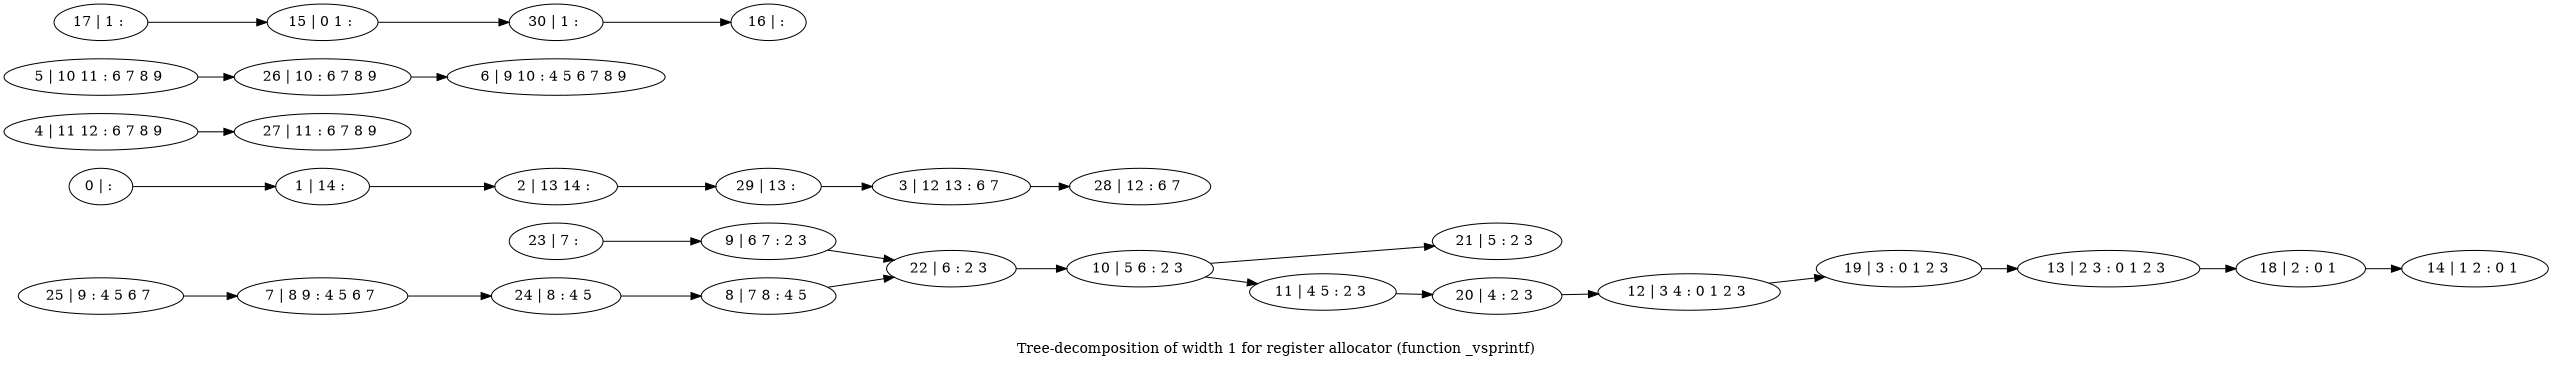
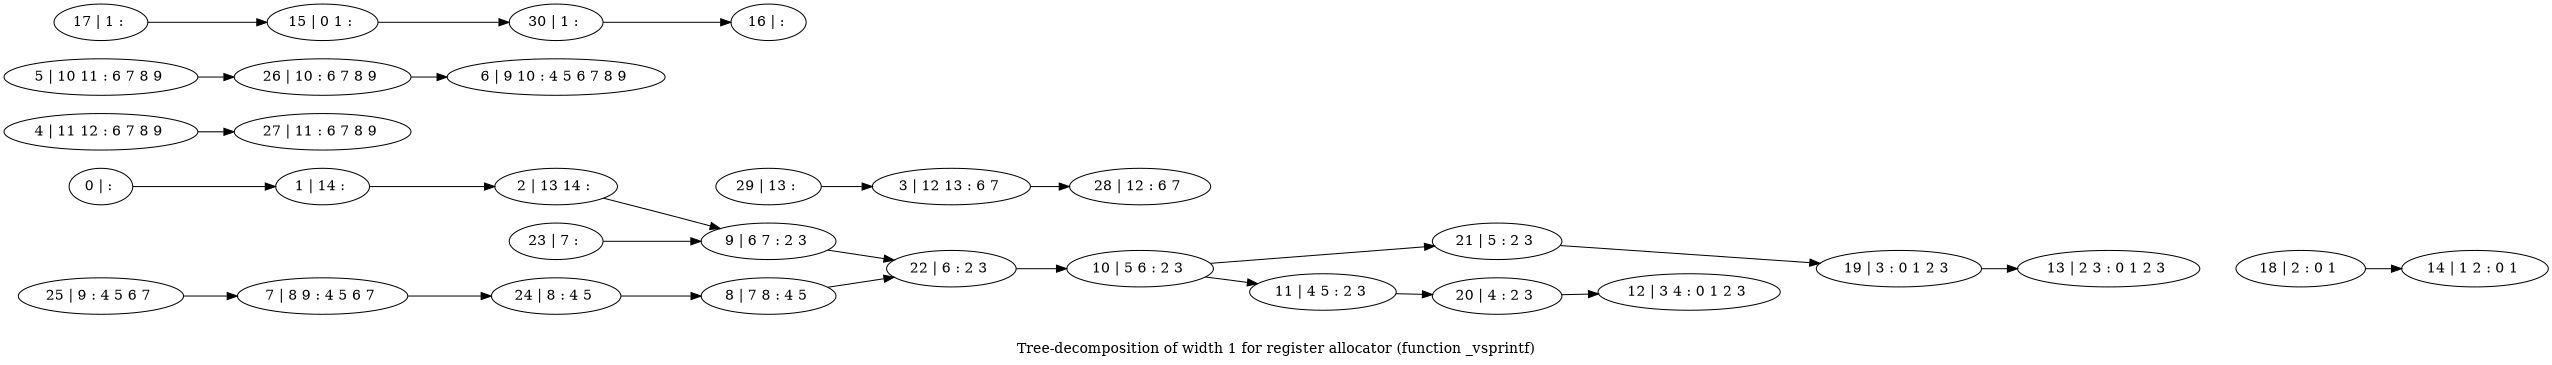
edge "2 | 13 14 :" -> "29 | 13 :": now "2 | 13 14 :" -> "9 | 6 7 : 2 3"
edge "13 | 2 3 : 0 1 2 3" -> "18 | 2 : 0 1": removed
edge "12 | 3 4 : 0 1 2 3" -> "19 | 3 : 0 1 2 3": now "21 | 5 : 2 3" -> "19 | 3 : 0 1 2 3"
